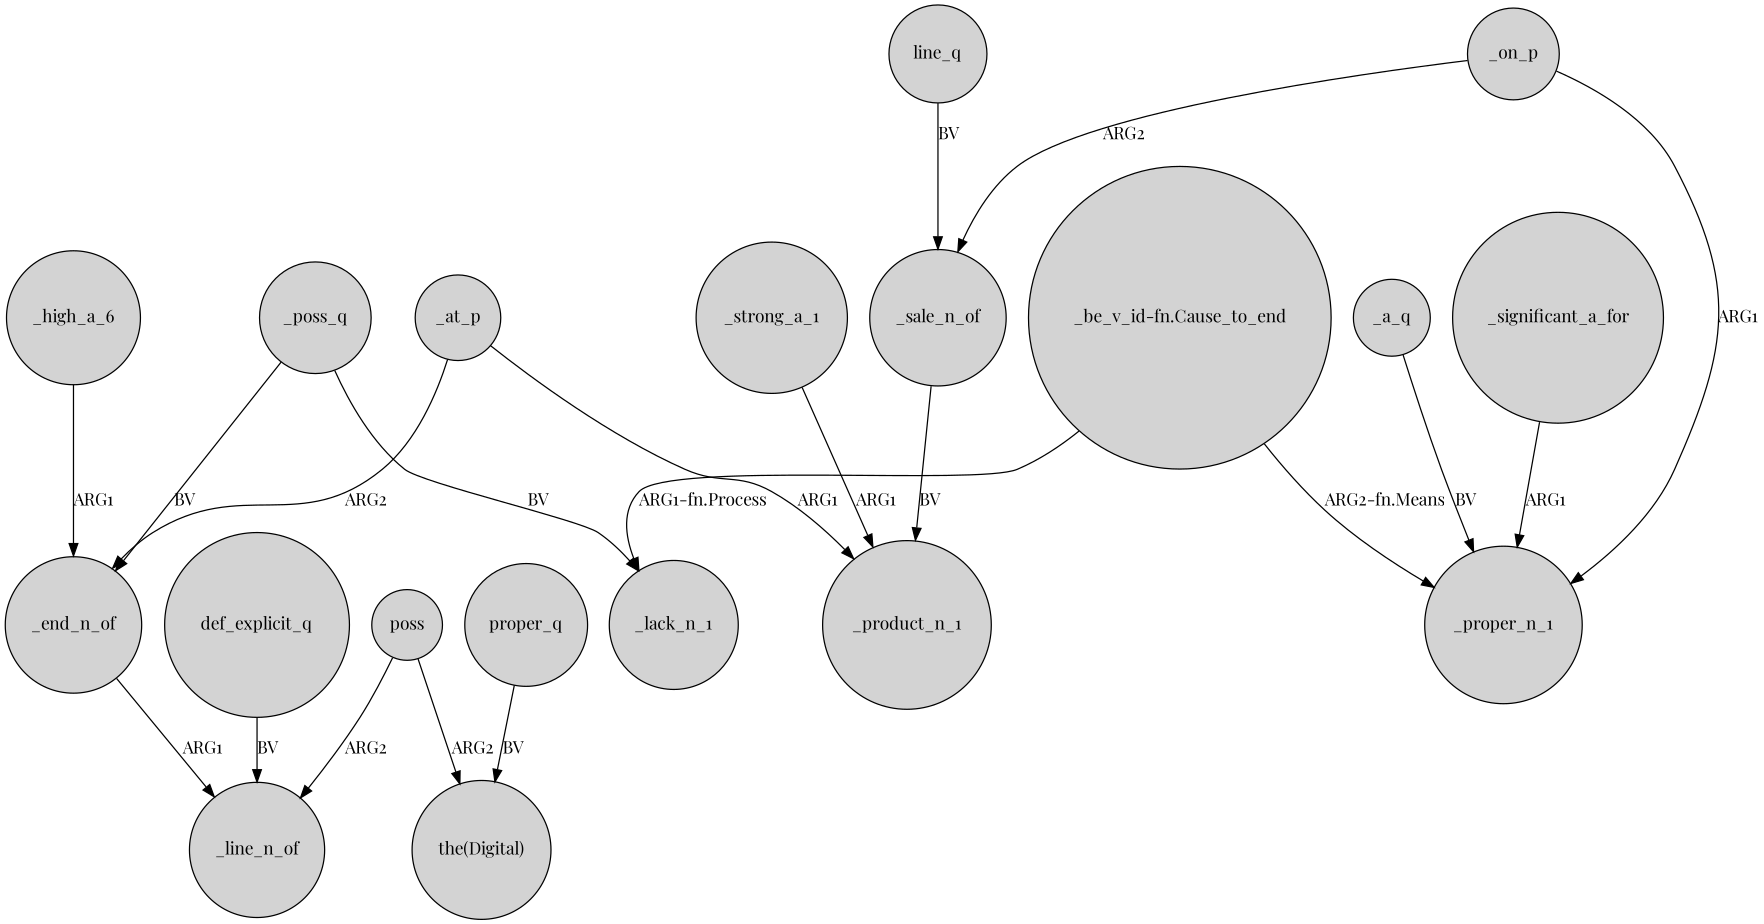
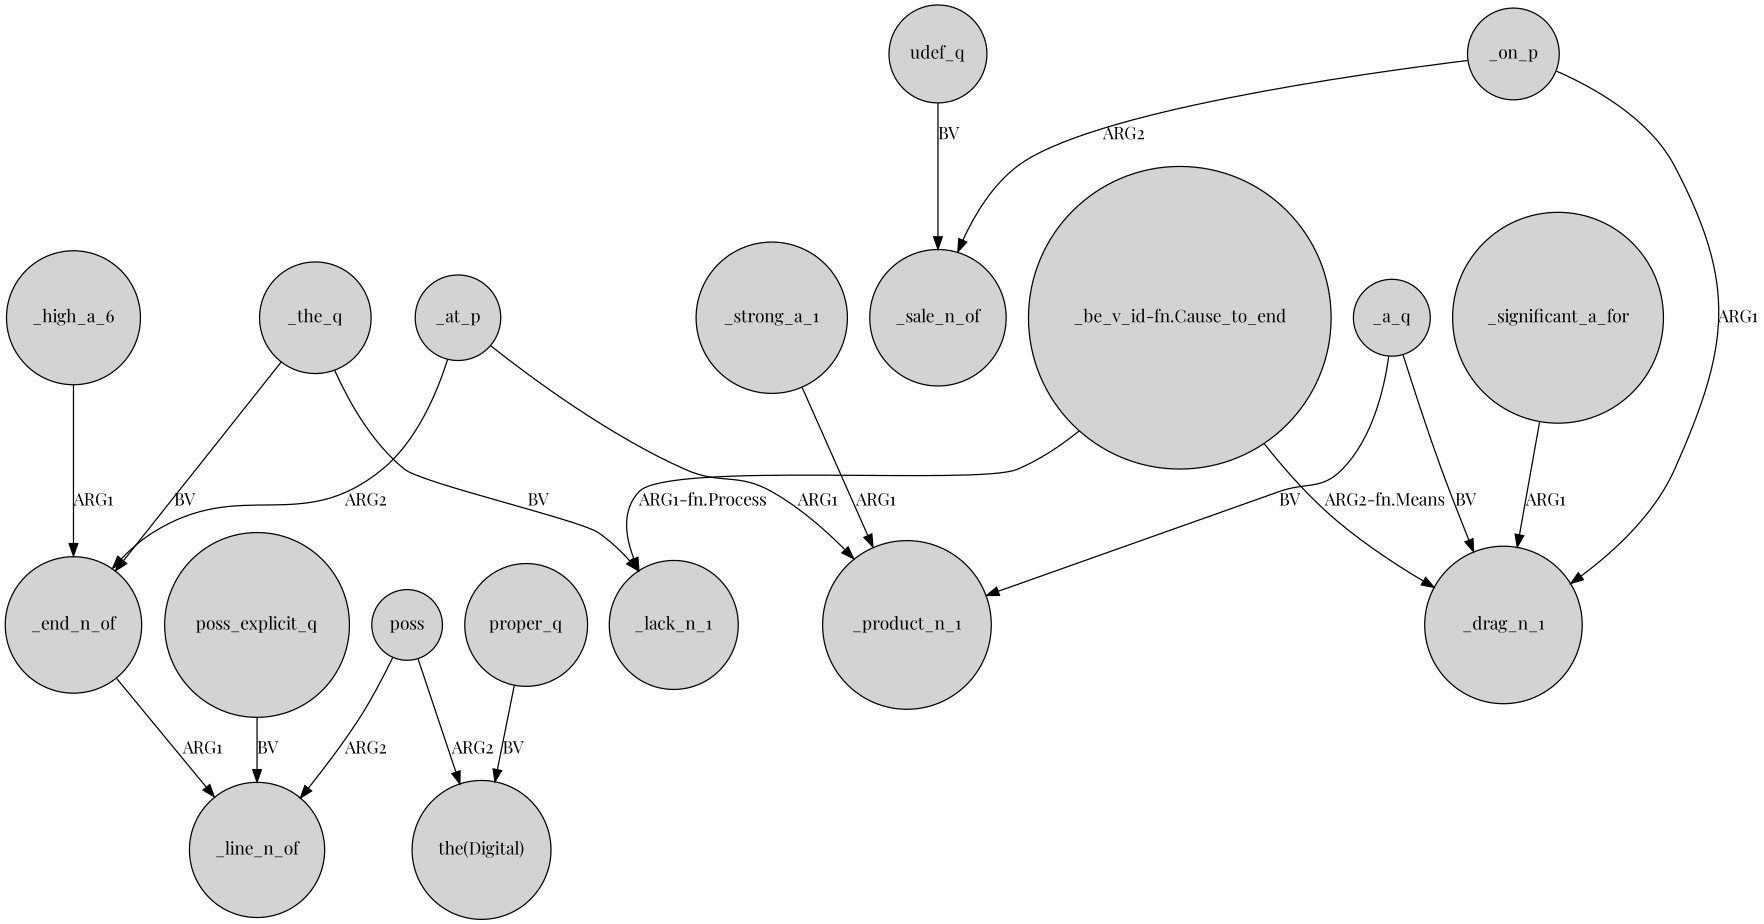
node "line_q": label "line_q" -> "udef_q"
node "_poss_q": label "_poss_q" -> "_the_q"
edge "_sale_n_of" -> "_product_n_1": now "_a_q" -> "_product_n_1"
node "def_explicit_q": label "def_explicit_q" -> "poss_explicit_q"
node "_proper_n_1": label "_proper_n_1" -> "_drag_n_1"
